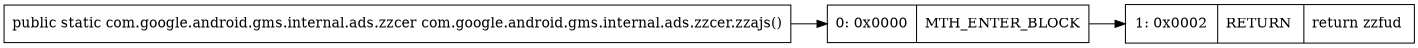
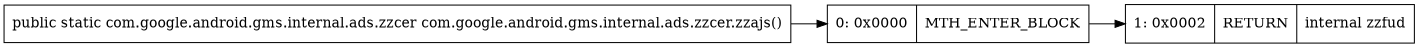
node "1: 0x0002": text "return zzfud" -> "internal zzfud"
